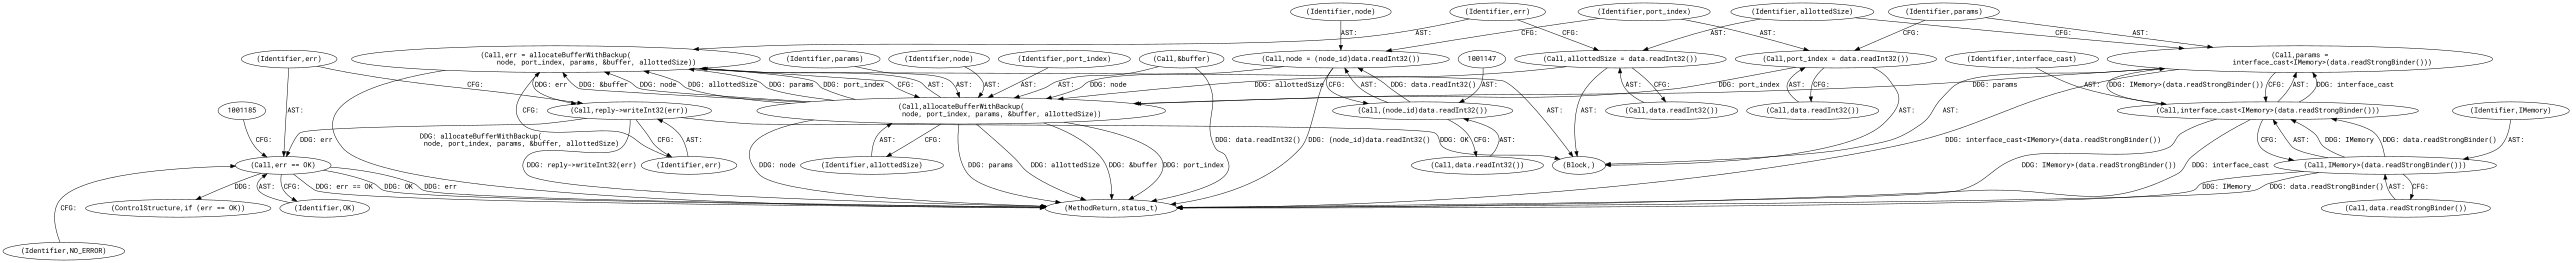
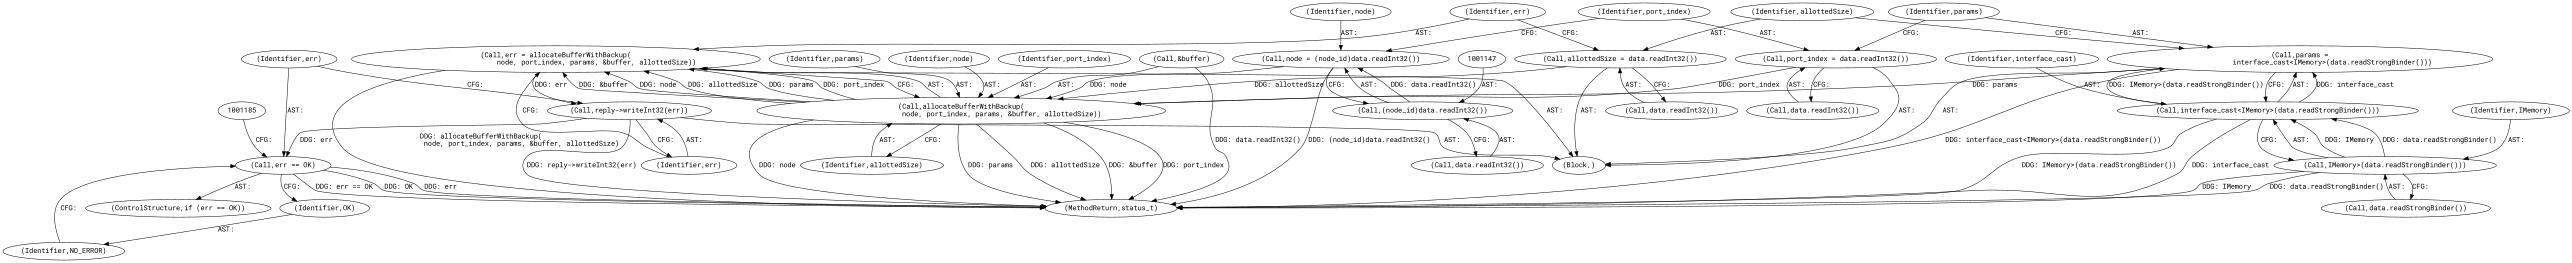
edge "(Call,reply->writeInt32(err))" -> "(Block,)": label "DDG: OK" -> "AST: "
edge "(Call,err == OK)" -> "(ControlStructure,if (err == OK))": label "DDG: " -> "AST: "
edge "(Identifier,OK)" -> "(Call,err == OK)": now "(Identifier,OK)" -> "(Identifier,NO_ERROR)"
